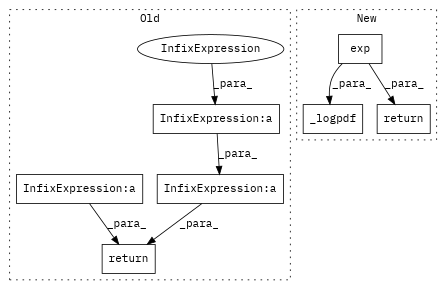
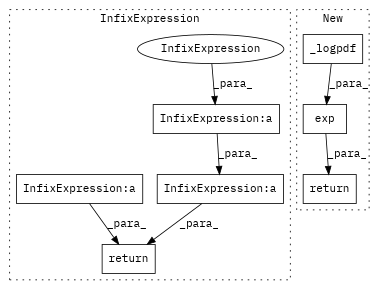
cluster "Old": label "Old" -> "InfixExpression"
edge "exp" -> "_logpdf": reversed
